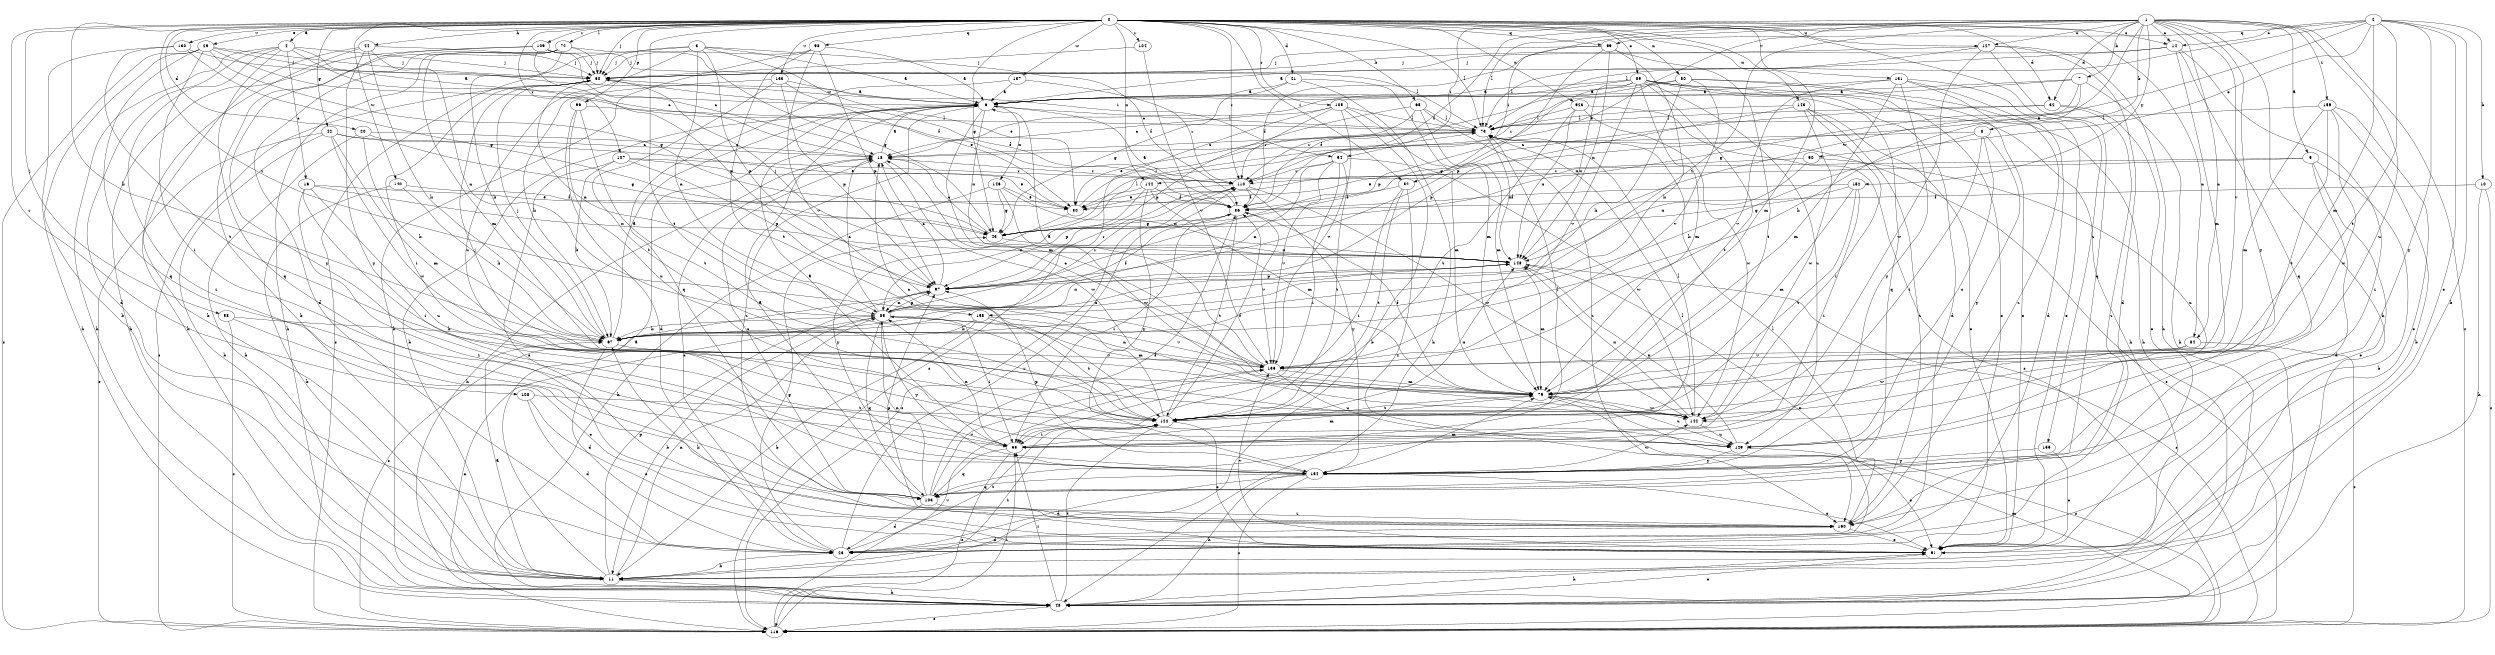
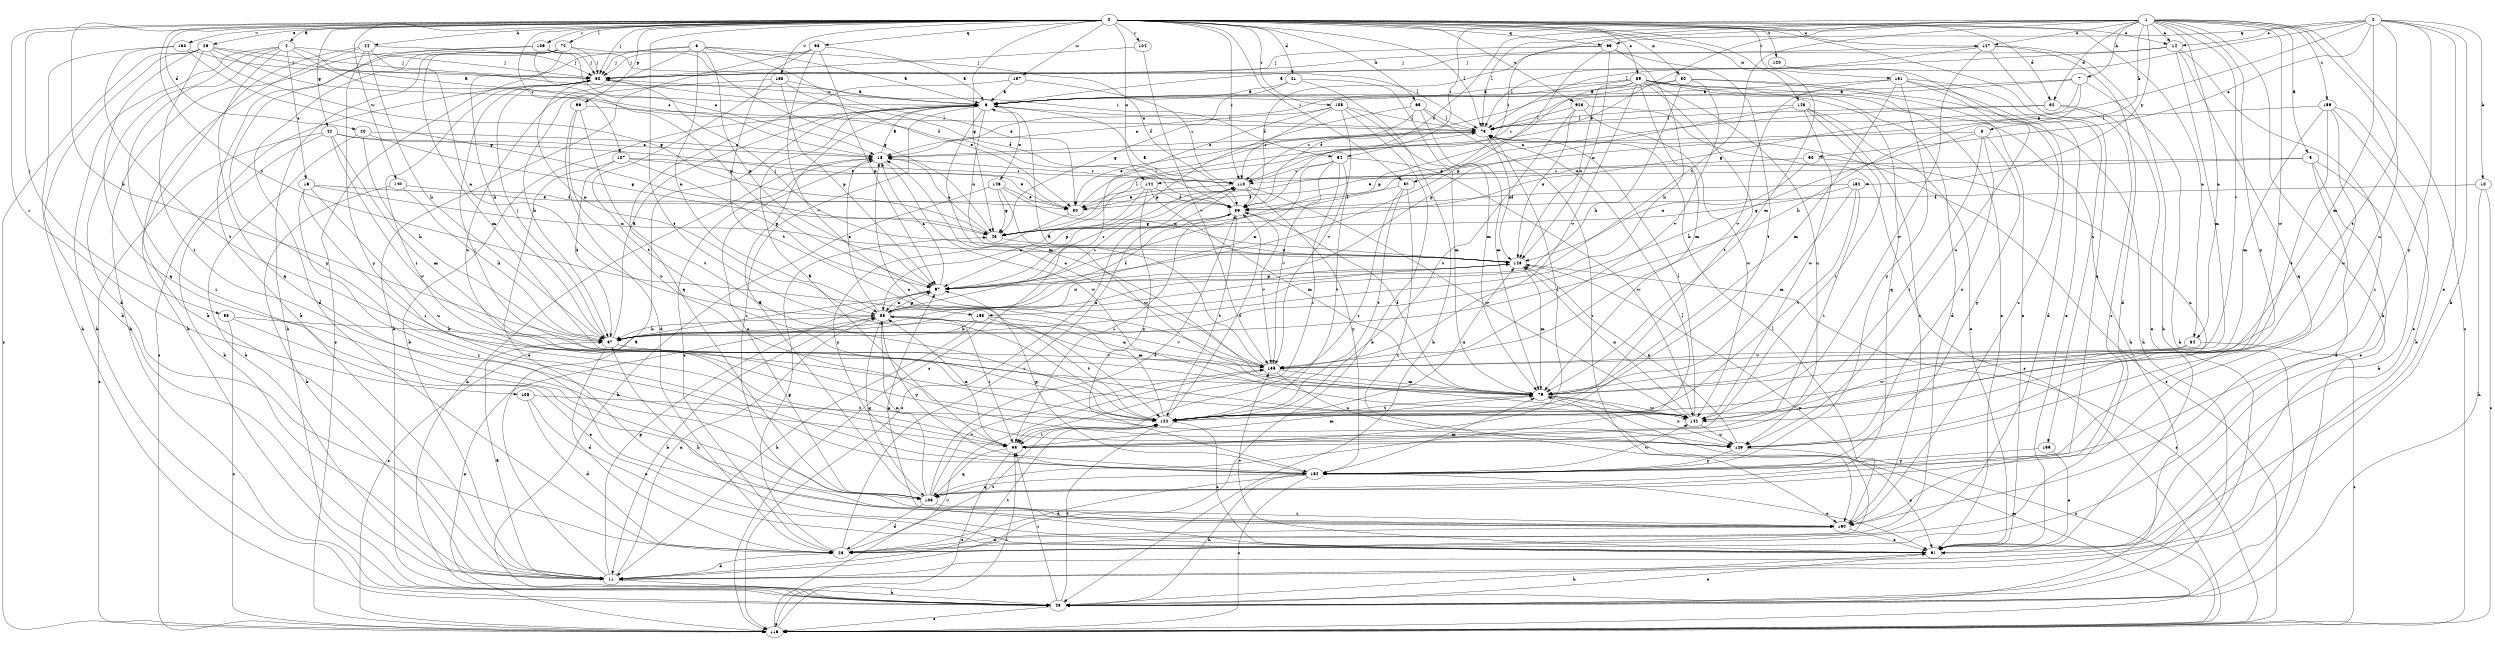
node "120": added
edge "1" -> "148": now "1" -> "142"
